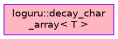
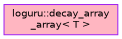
node "loguru::decay_char _array< T >": label "loguru::decay_char _array< T >" -> "loguru::decay_array _array< T >"
